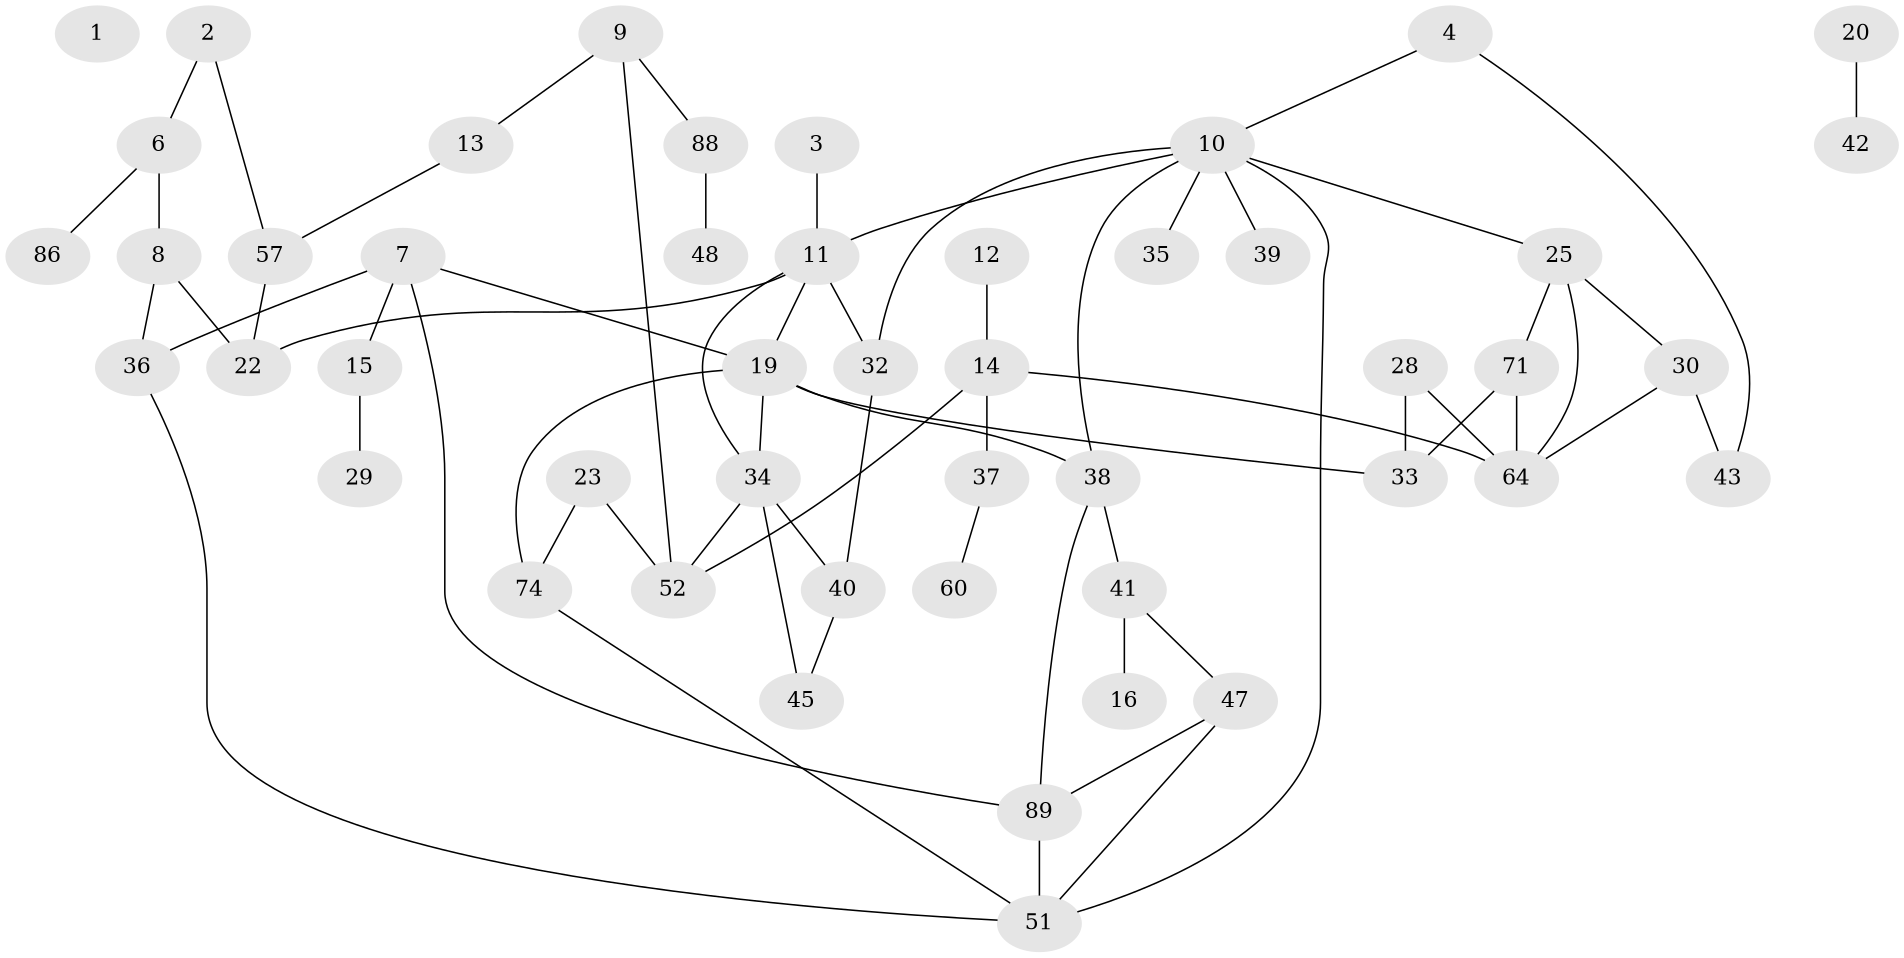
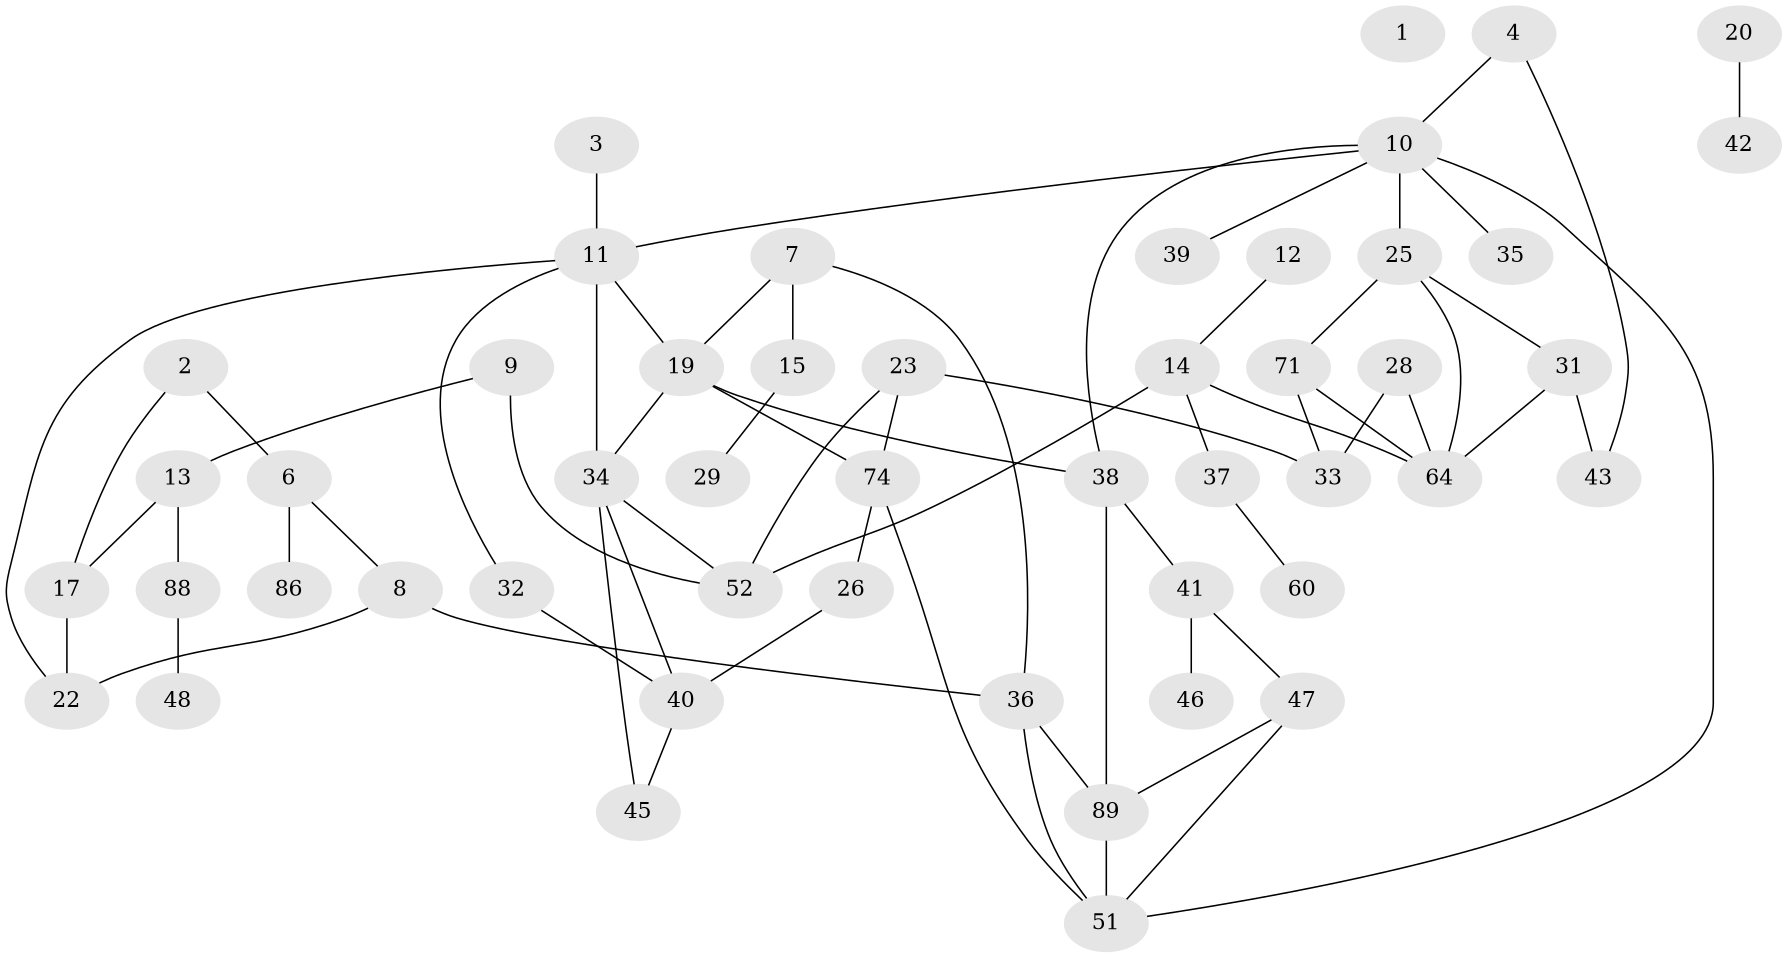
edge "9" -- "88": now "13" -- "88"
edge "10" -- "32": removed
node "57": label "57" -> "17"
node "30": label "30" -> "31"
edge "19" -- "33": now "23" -- "33"
node "26": added
edge "7" -- "89": now "36" -- "89"
node "16": label "16" -> "46"
